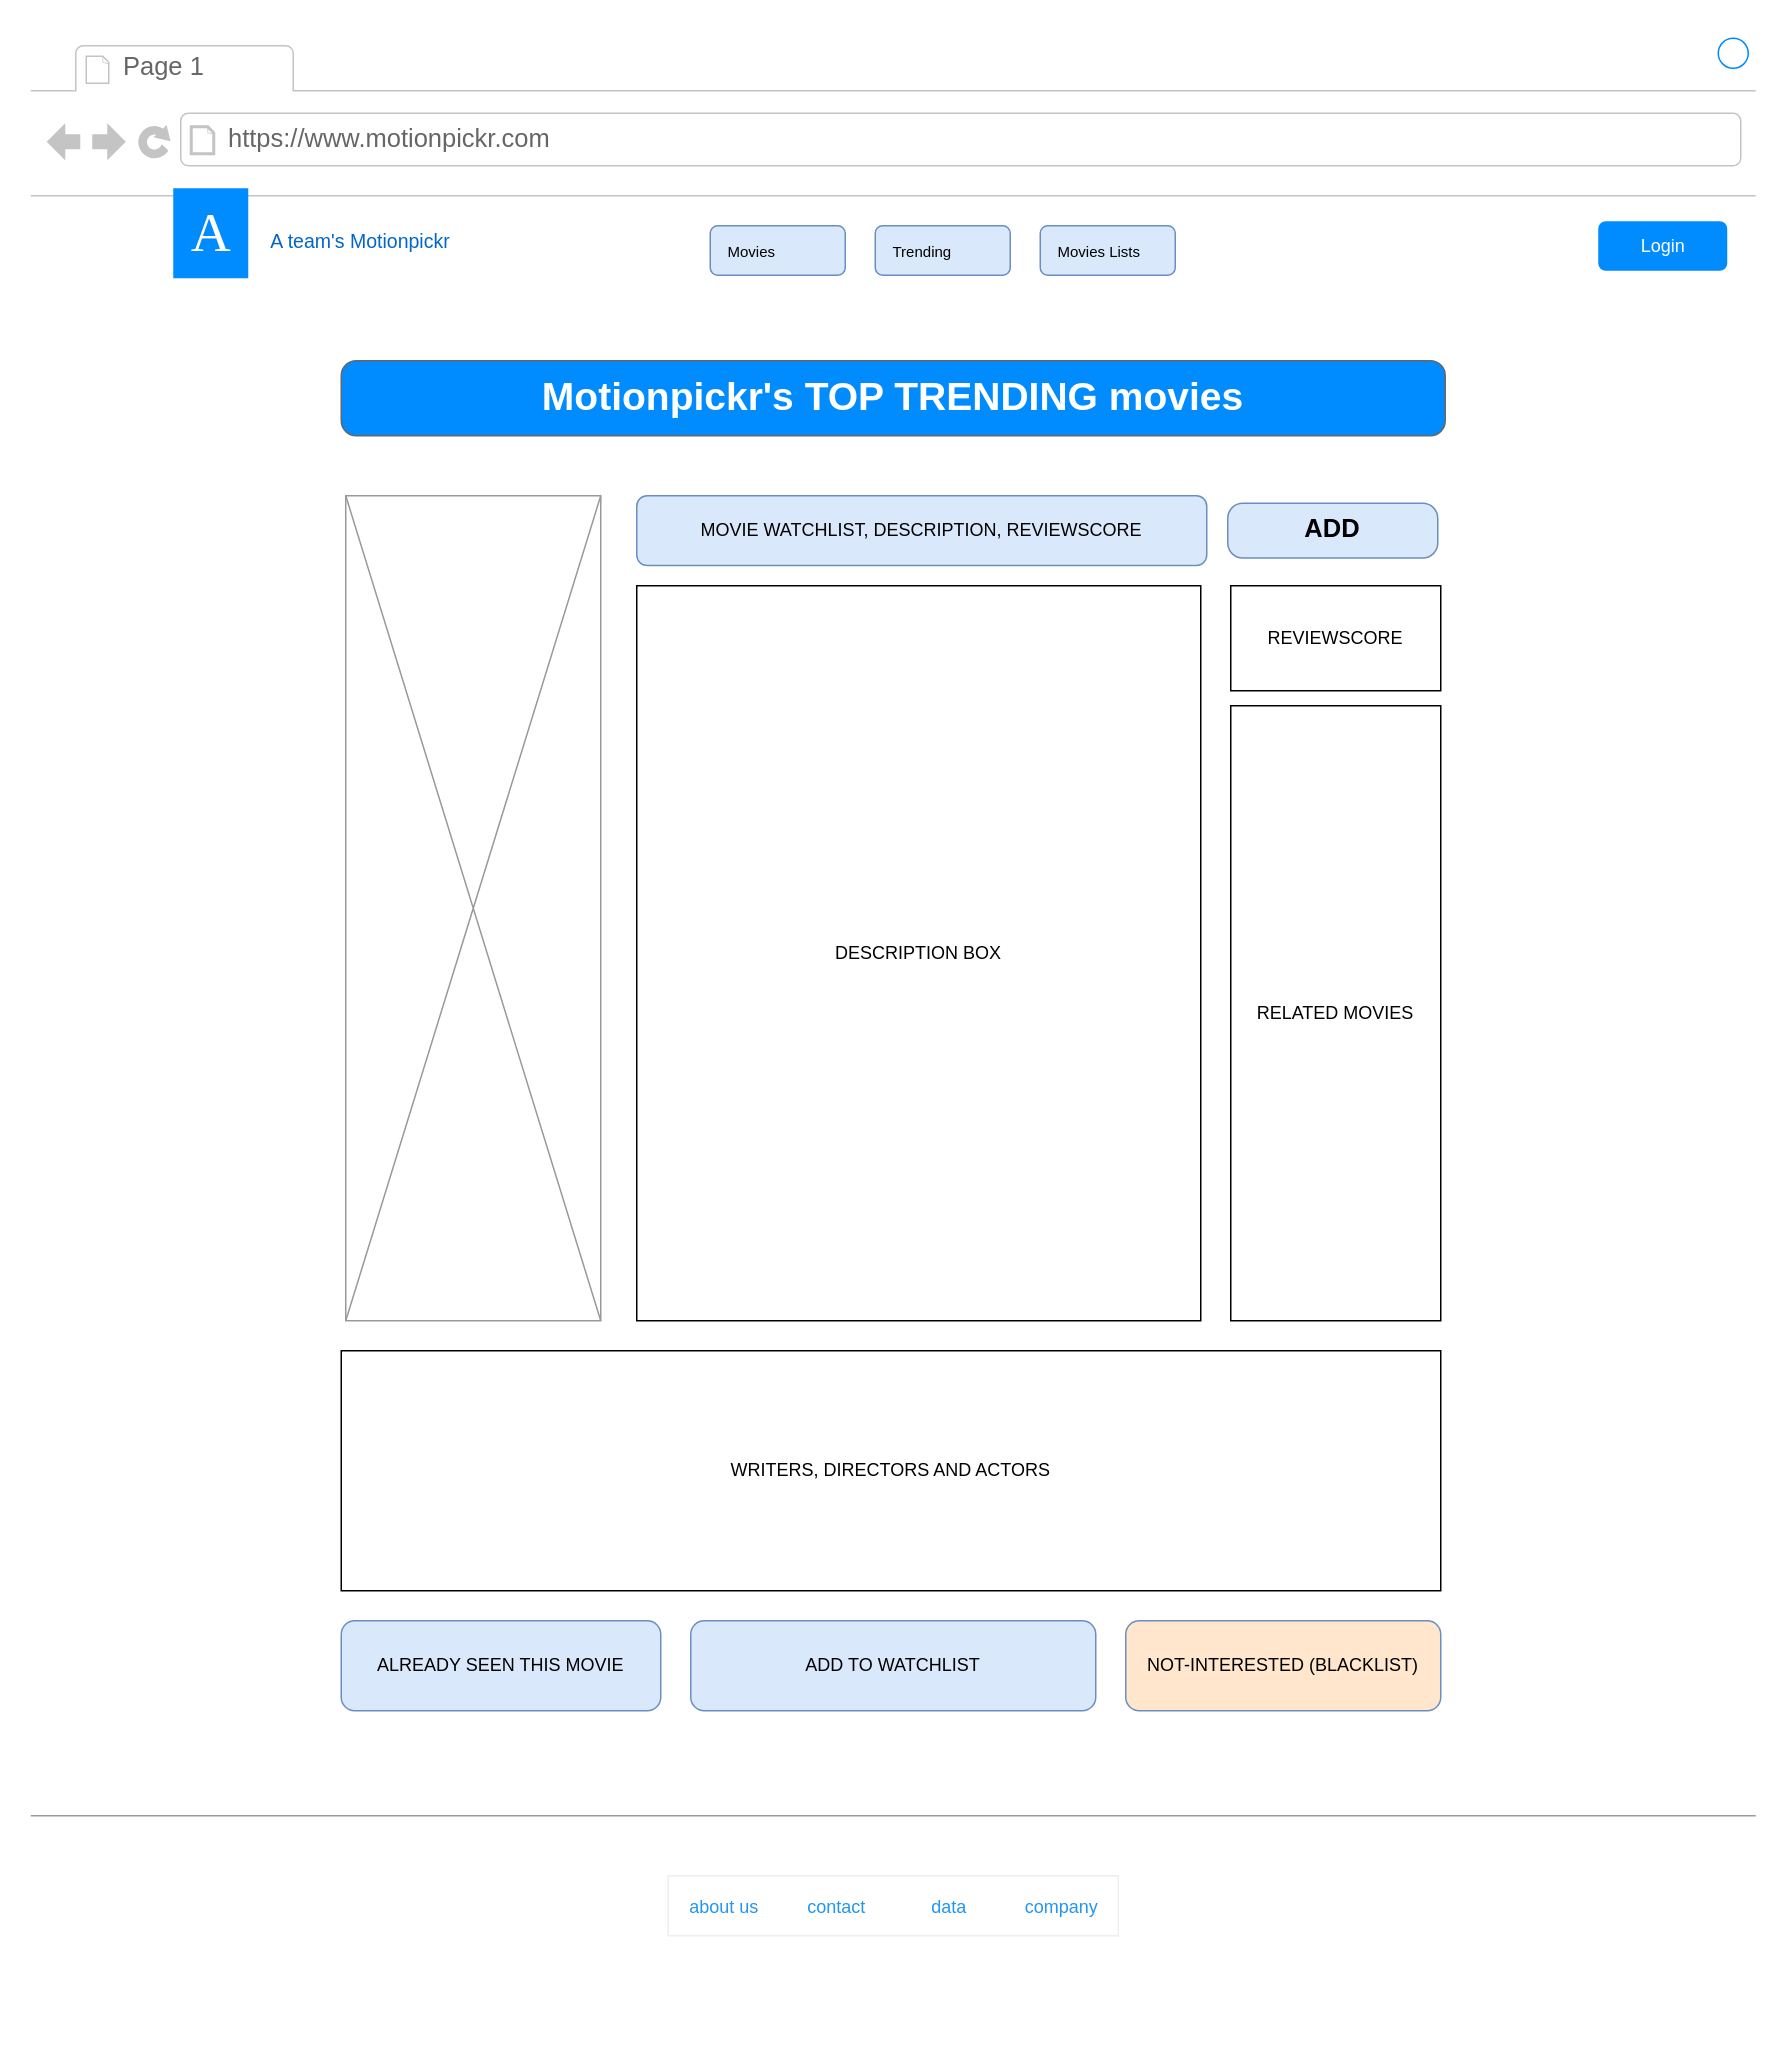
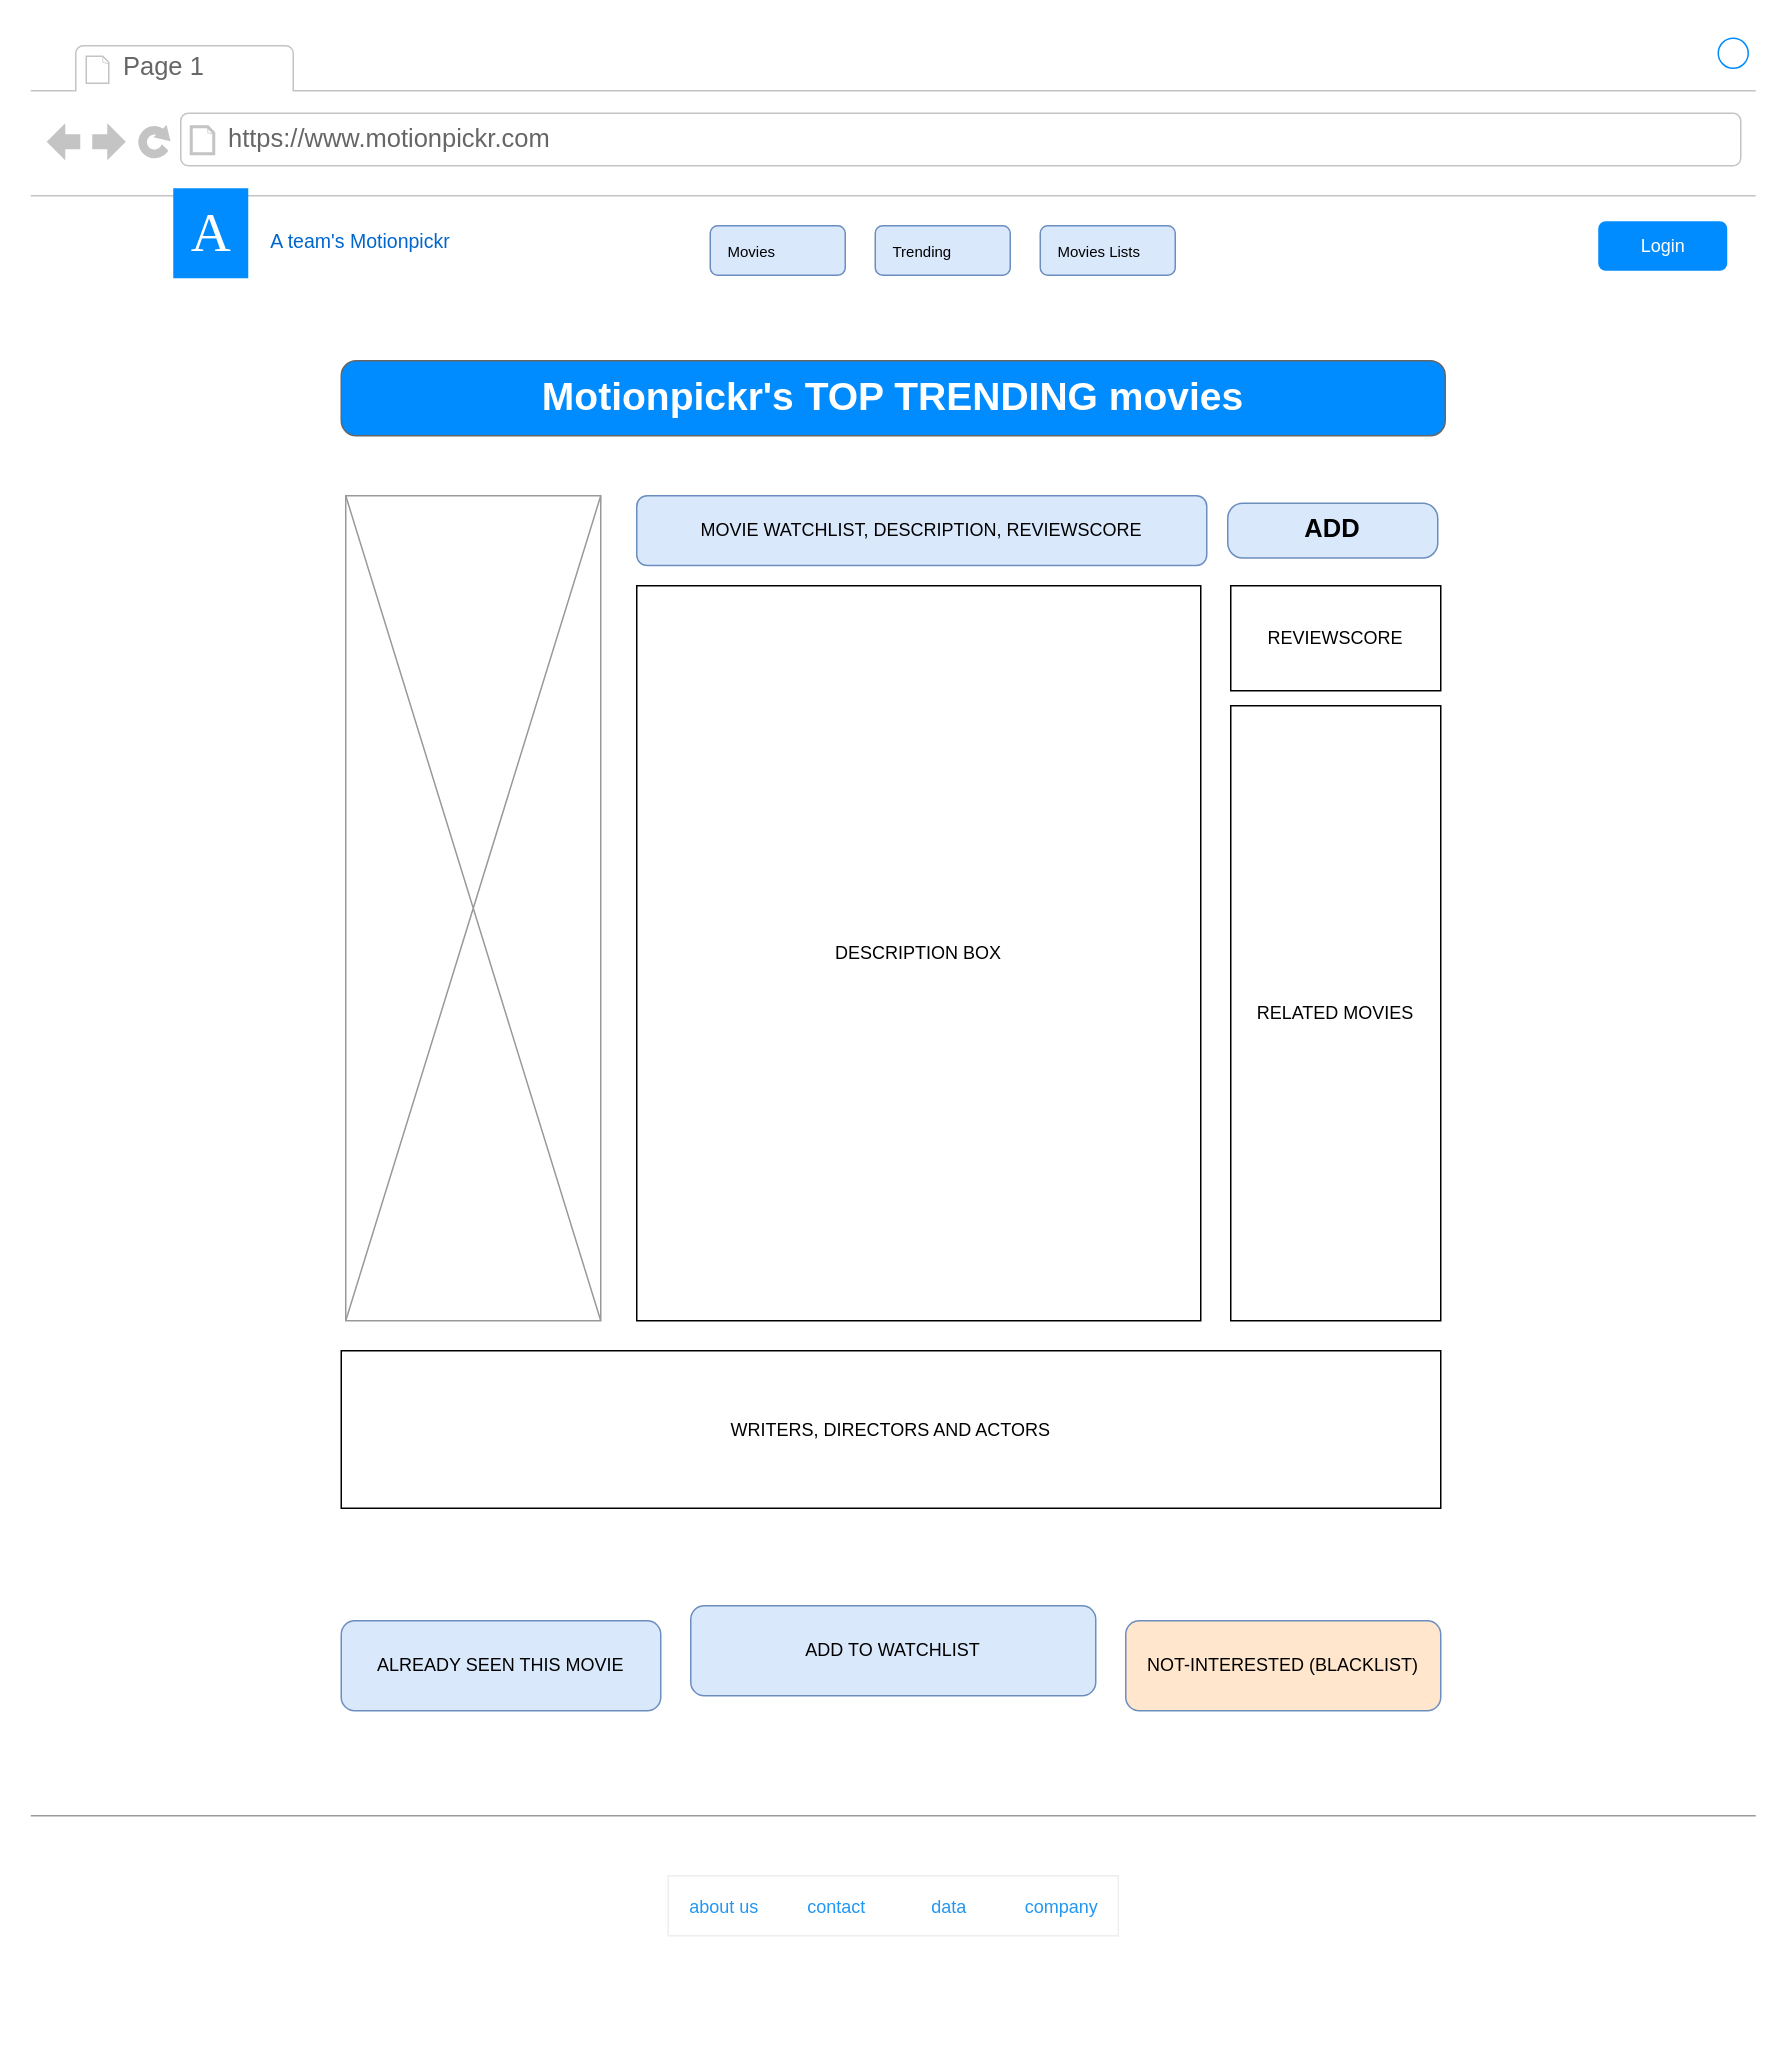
node "WRITERS, DIRECTORS AND ACTORS": size 1100x240 -> 1100x158
node "ADD TO WATCHLIST": moved (893, 1666) -> (893, 1651)
